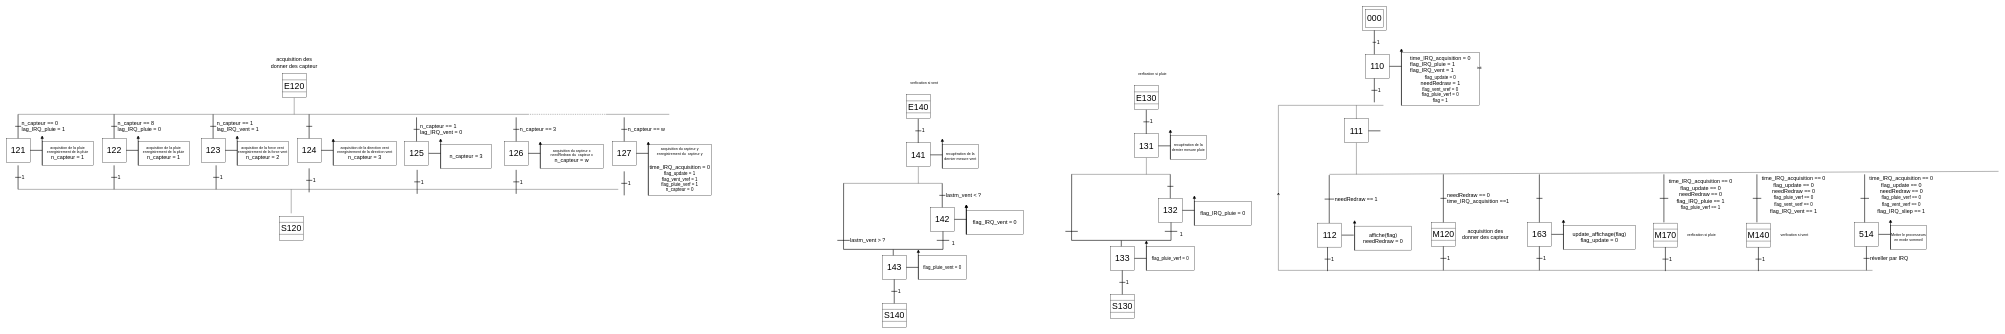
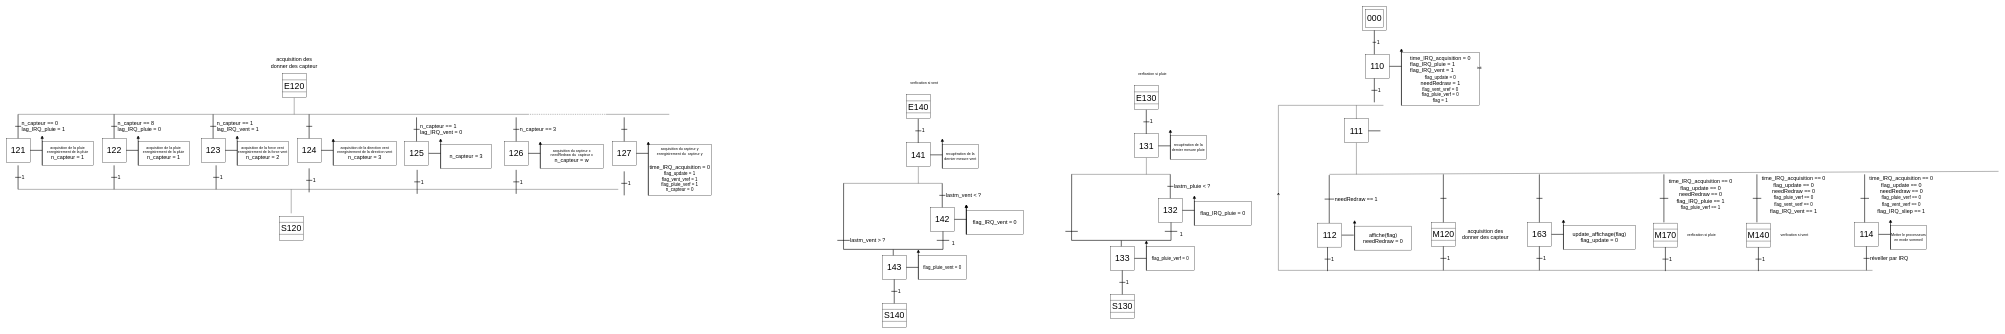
node "n_capteur == w": removed
node "lastm_pluie < ?": added
node "needRedraw == 0 time_IRQ_acquisition ==1": removed
node "514": label "514" -> "114"
